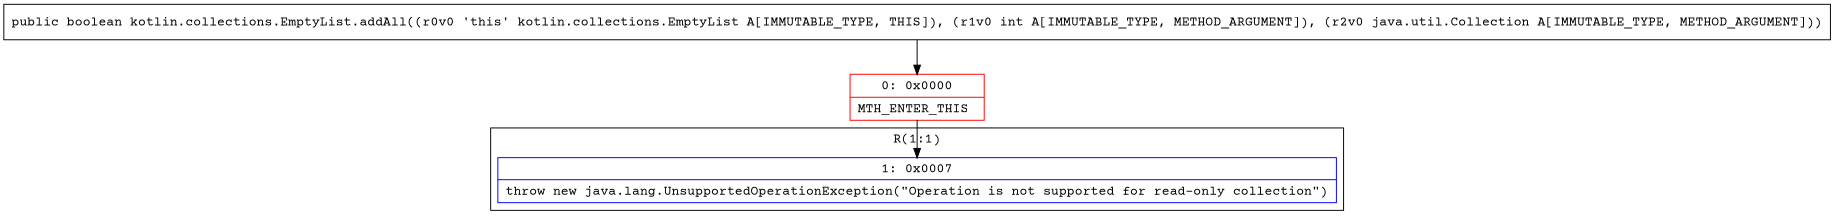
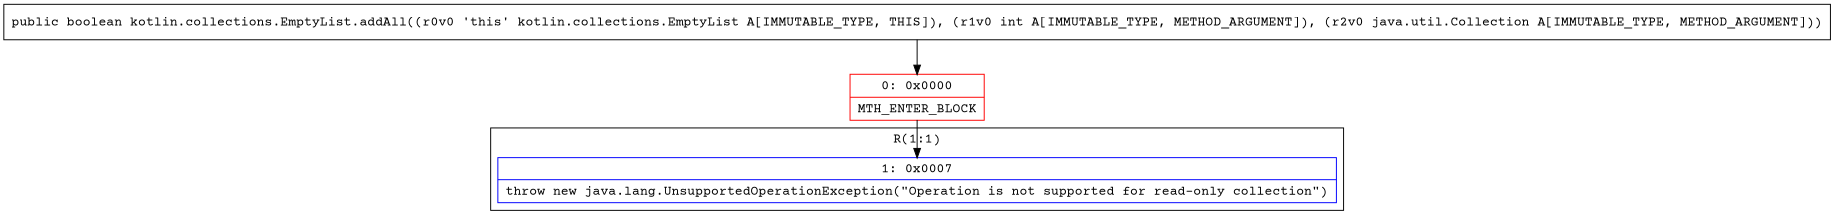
node "0: 0x0000": text "MTH_ENTER_THIS" -> "MTH_ENTER_BLOCK"
